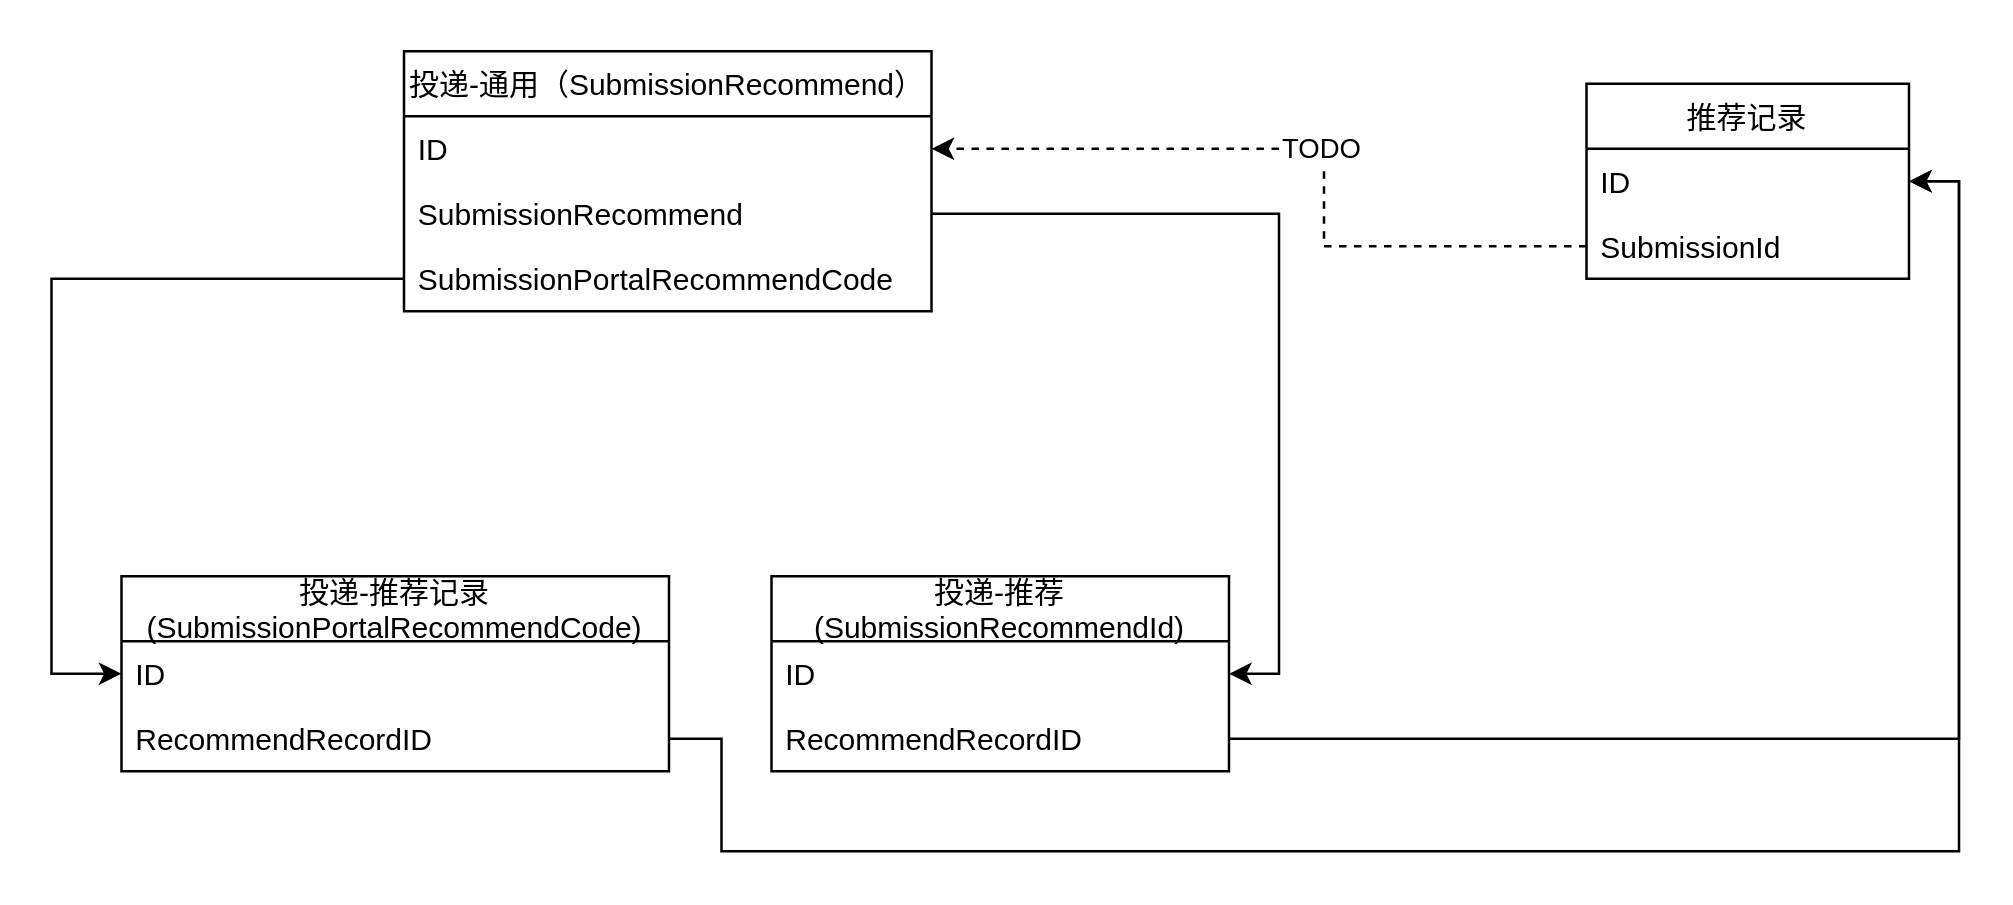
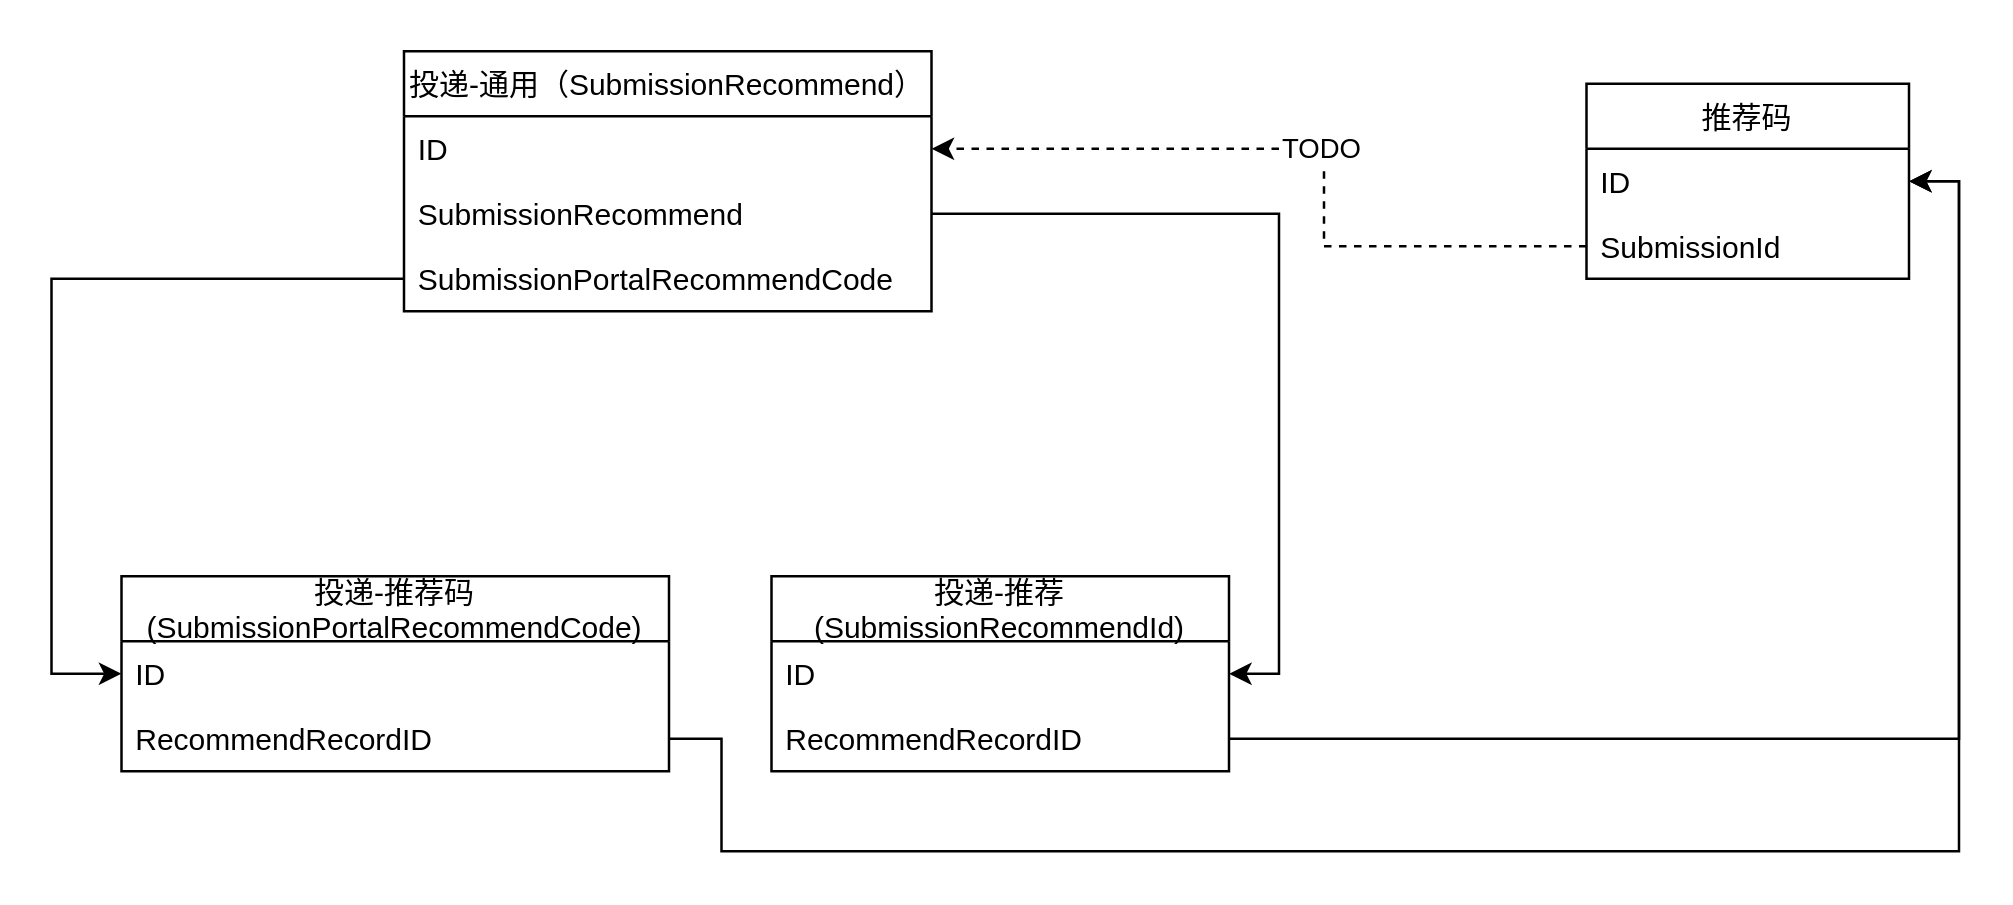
node "推荐记录": label "推荐记录" -> "推荐码"
node "投递-推荐记录 (SubmissionPortalRecommendCode)": label "投递-推荐记录 (SubmissionPortalRecommendCode)" -> "投递-推荐码 (SubmissionPortalRecommendCode)"
